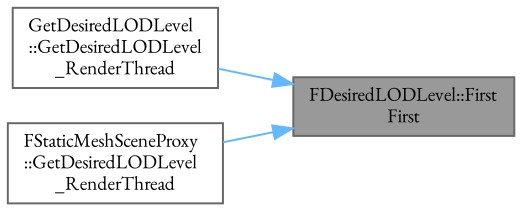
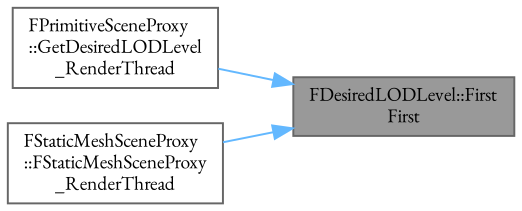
node "GetDesiredLODLevel ::GetDesiredLODLevel _RenderThread": label "GetDesiredLODLevel ::GetDesiredLODLevel _RenderThread" -> "FPrimitiveSceneProxy ::GetDesiredLODLevel _RenderThread"
node "FStaticMeshSceneProxy ::GetDesiredLODLevel _RenderThread": label "FStaticMeshSceneProxy ::GetDesiredLODLevel _RenderThread" -> "FStaticMeshSceneProxy ::FStaticMeshSceneProxy _RenderThread"
